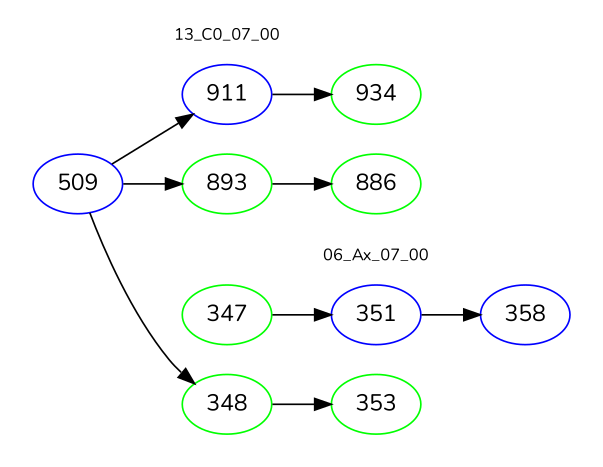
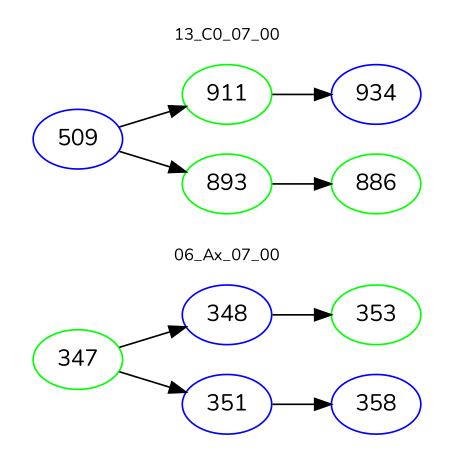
node "911": color blue -> green
node "934": color green -> blue
edge "509" -> "348": now "347" -> "348"
node "348": color green -> blue
